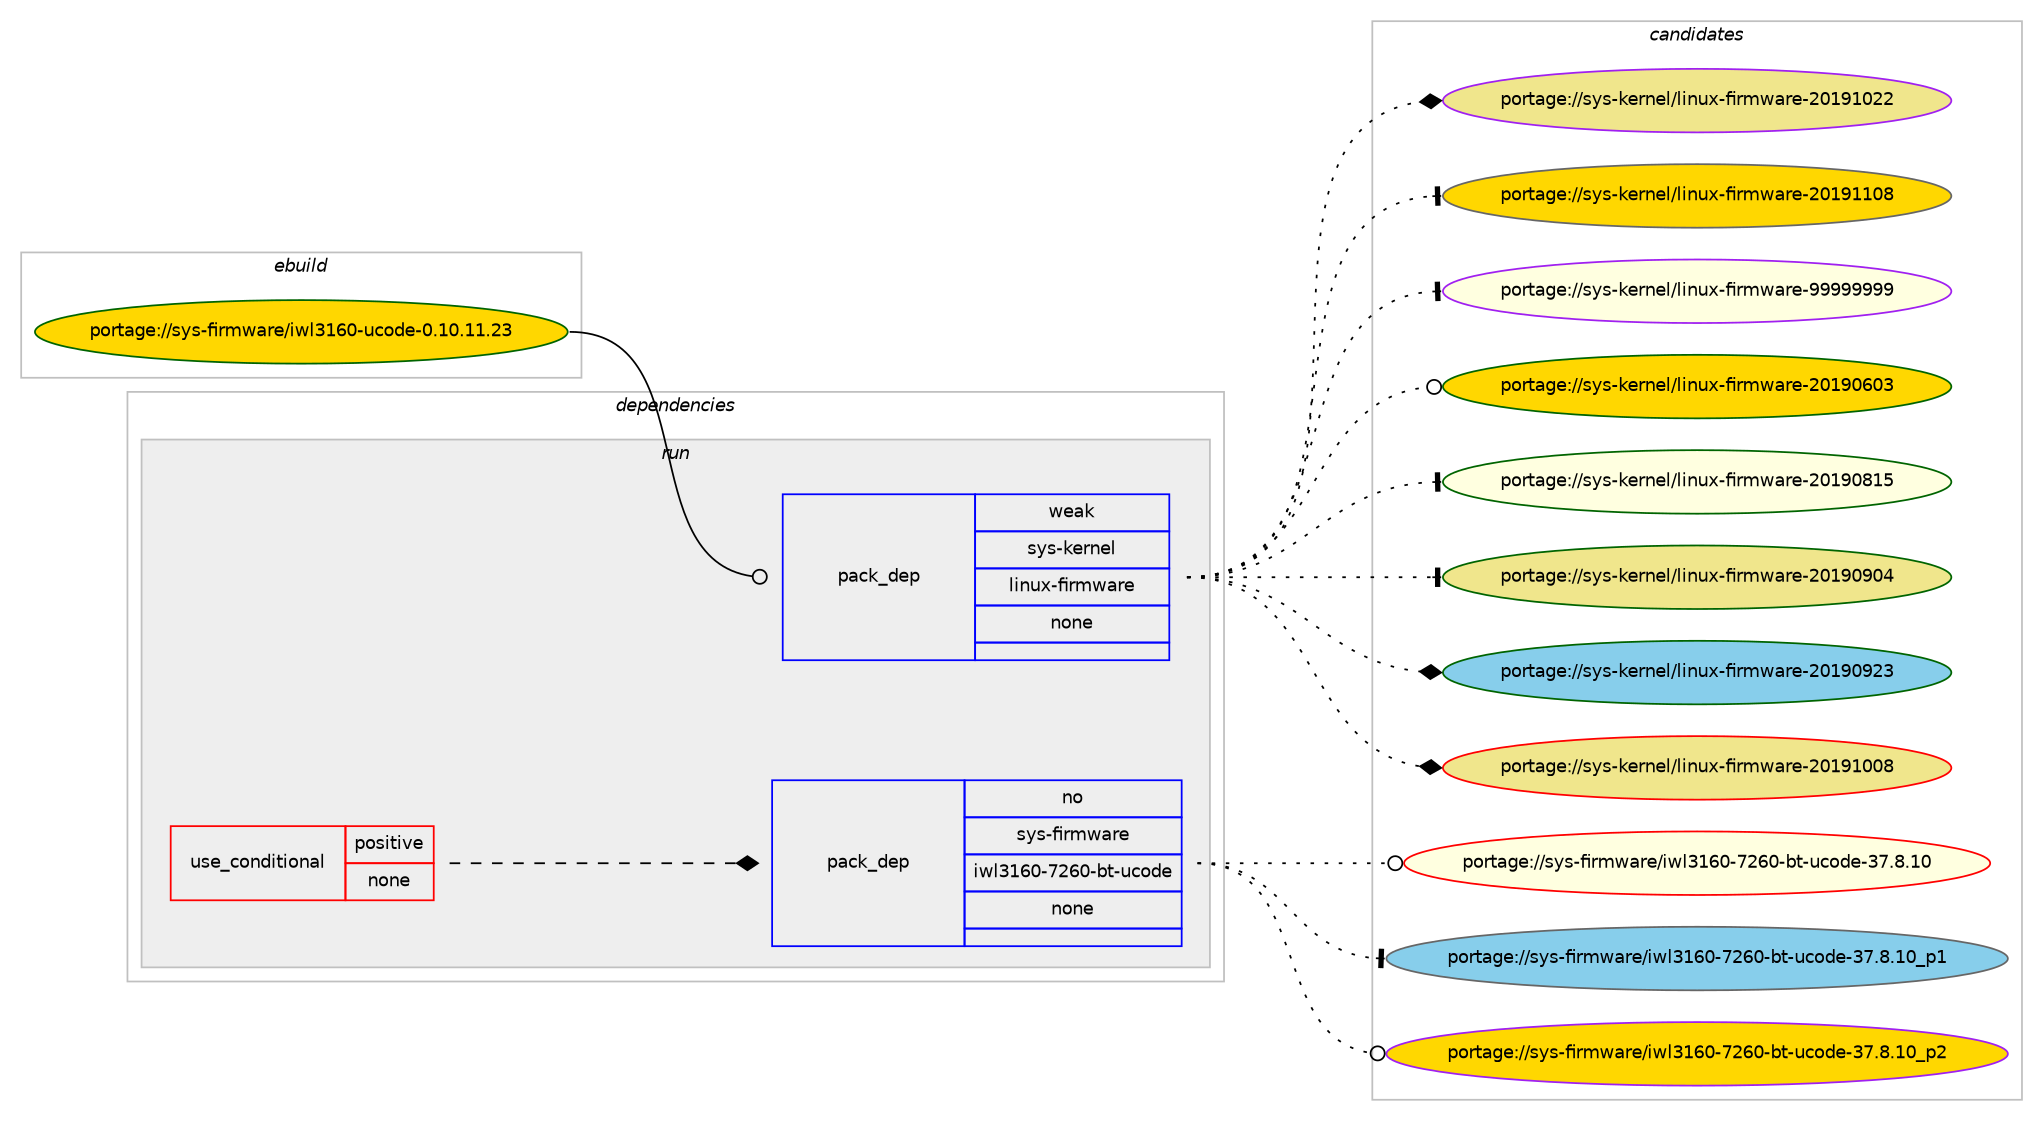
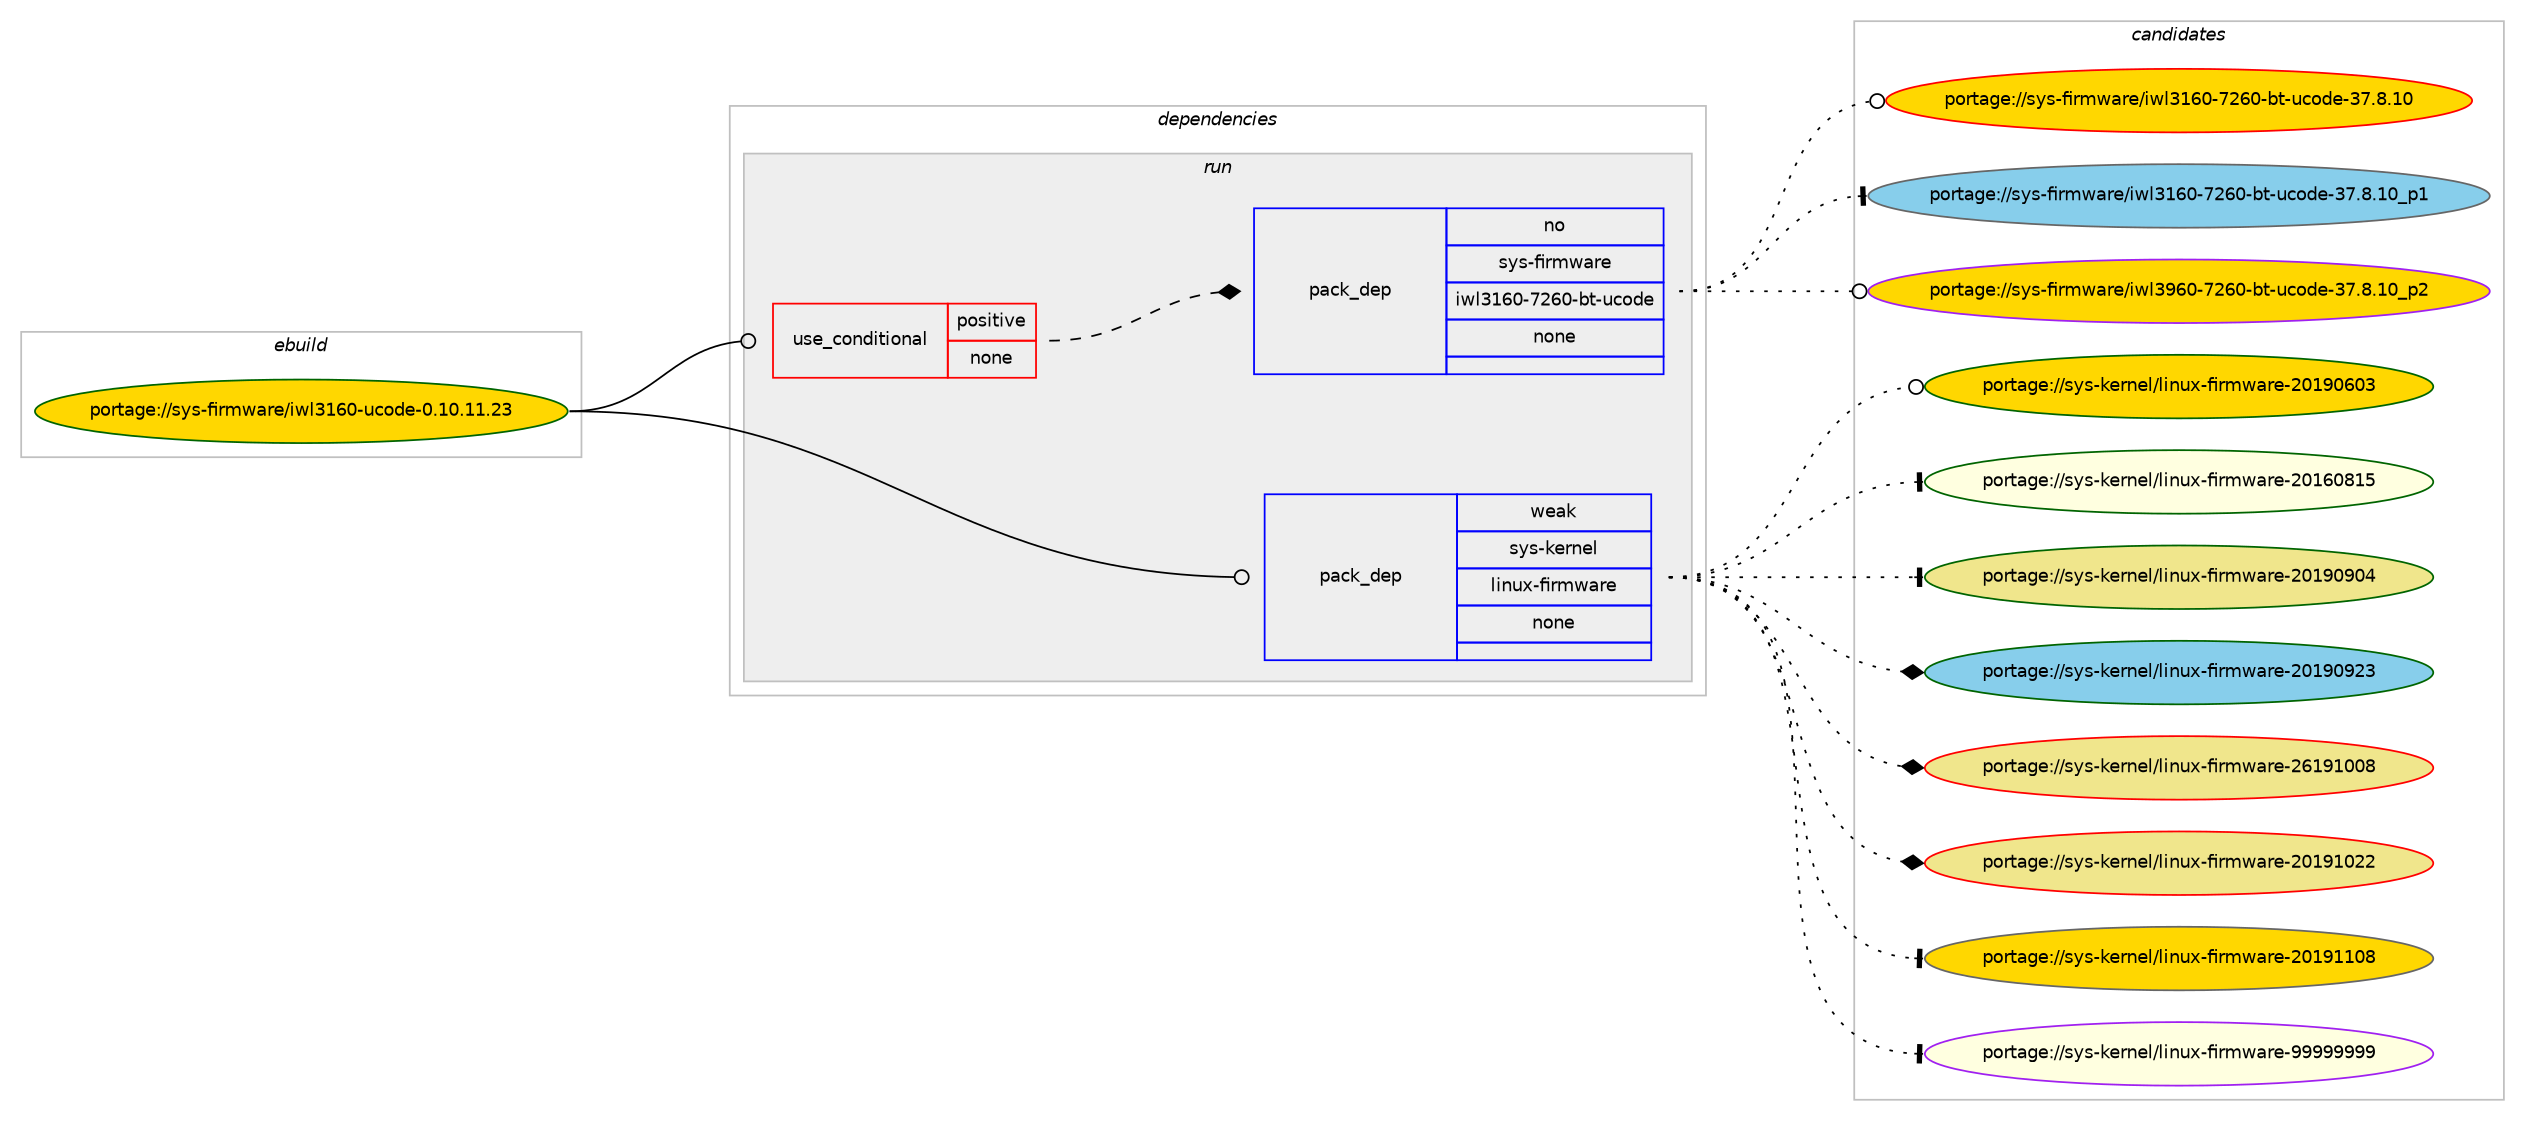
node "portage://sys-kernel/linux-firmware-20191022": color purple -> red
edge "portage://sys-firmware/iwl3160-ucode-0.10.11.23" -> "use_conditional": added
node "portage://sys-kernel/linux-firmware-20190815": label "portage://sys-kernel/linux-firmware-20190815" -> "portage://sys-kernel/linux-firmware-20160815"
node "portage://sys-kernel/linux-firmware-20191008": label "portage://sys-kernel/linux-firmware-20191008" -> "portage://sys-kernel/linux-firmware-26191008"
node "portage://sys-firmware/iwl3160-7260-bt-ucode-37.8.10": fillcolor lightyellow -> gold
node "portage://sys-firmware/iwl3160-7260-bt-ucode-37.8.10_p2": label "portage://sys-firmware/iwl3160-7260-bt-ucode-37.8.10_p2" -> "portage://sys-firmware/iwl3960-7260-bt-ucode-37.8.10_p2"
